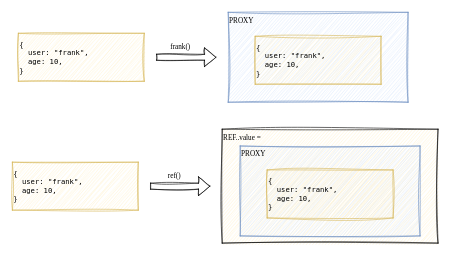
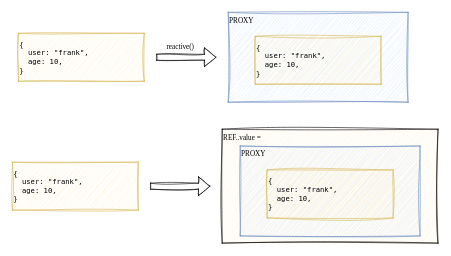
node "frank()": label "frank()" -> "reactive()"
node "ref()": removed
